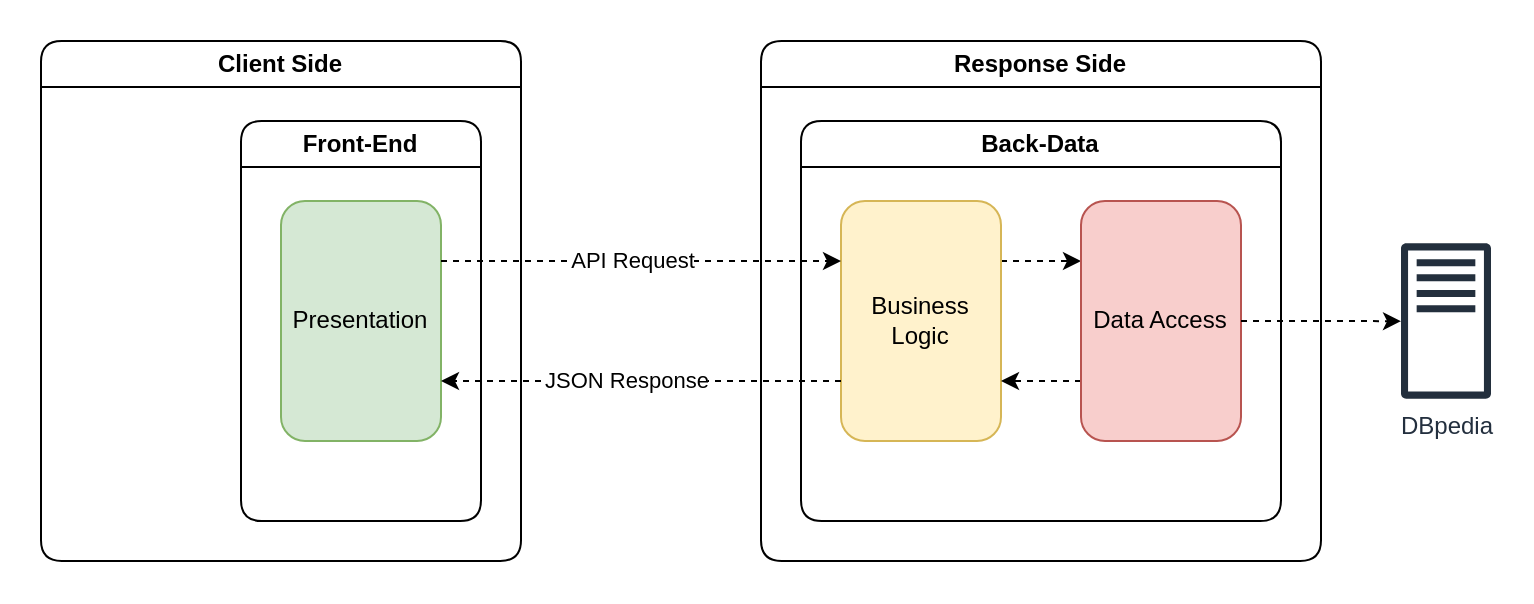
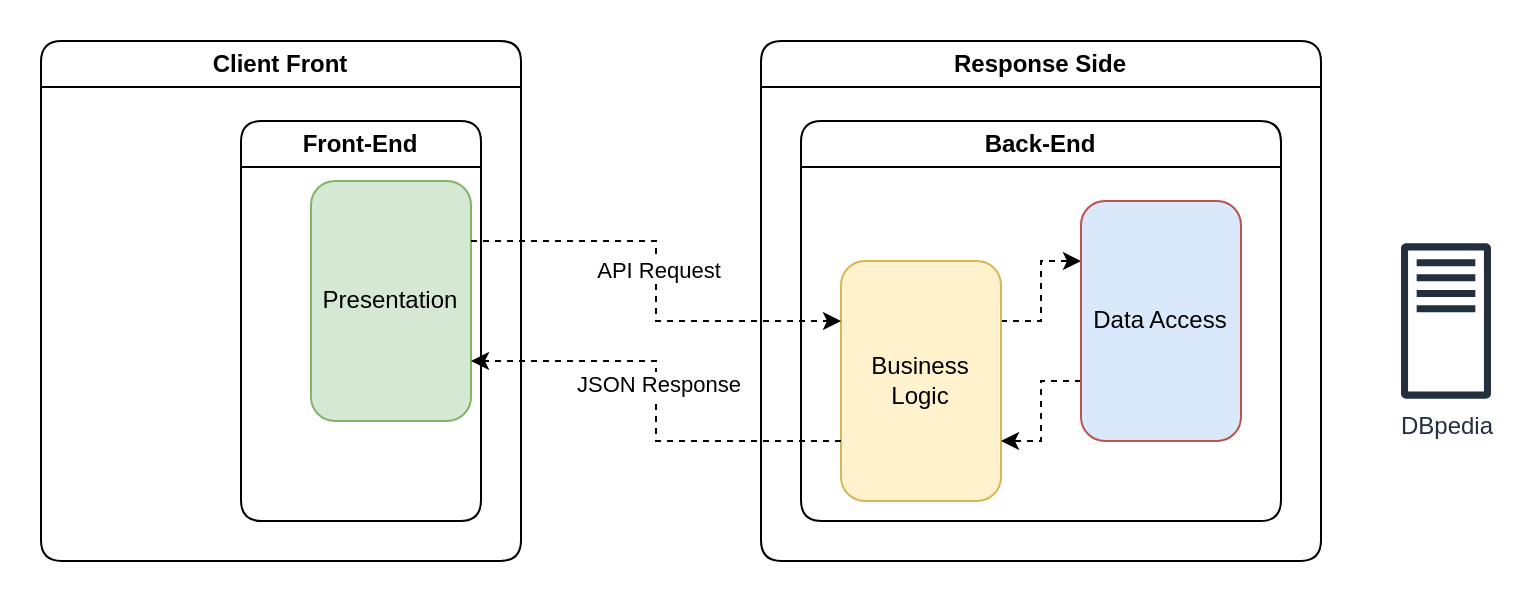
node "Client Side": label "Client Side" -> "Client Front"
node "Back-Data": label "Back-Data" -> "Back-End"
node "Presentation": moved (361, 321) -> (391, 301)
node "Business Logic": moved (921, 321) -> (921, 381)
node "Data Access": fillcolor #f8cecc -> #dae8fc
edge "Data Access" -> "DBpedia": removed
